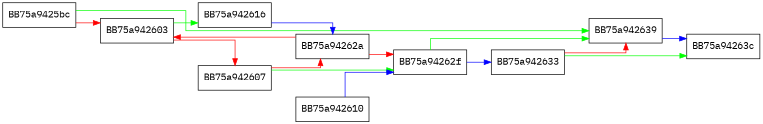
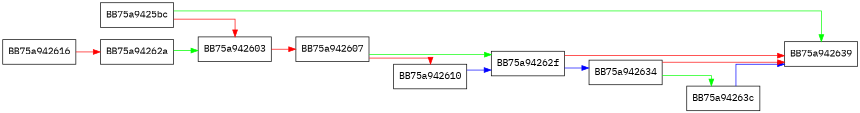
edge "BB75a942603" -> "BB75a942616": removed
edge "BB75a942616" -> "BB75a94262a": color blue -> red
edge "BB75a94262a" -> "BB75a942603": color red -> green
edge "BB75a94262f" -> "BB75a942639": color green -> red
edge "BB75a942639" -> "BB75a94263c": reversed
edge "BB75a94262a" -> "BB75a94262f": removed
node "BB75a942633": label "BB75a942633" -> "BB75a942634"
edge "BB75a942607" -> "BB75a94262a": now "BB75a942607" -> "BB75a942610"
